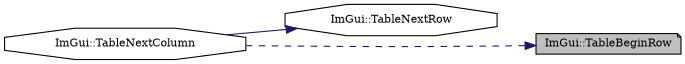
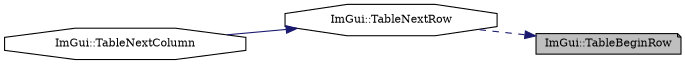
edge "ImGui::TableNextColumn" -> "ImGui::TableBeginRow": now "ImGui::TableNextRow" -> "ImGui::TableBeginRow"
